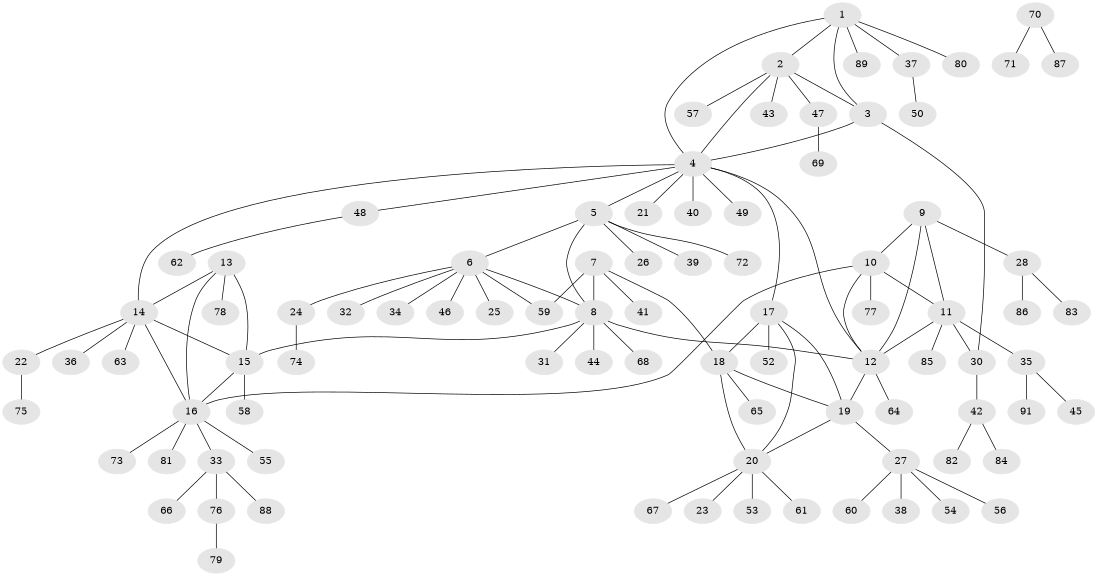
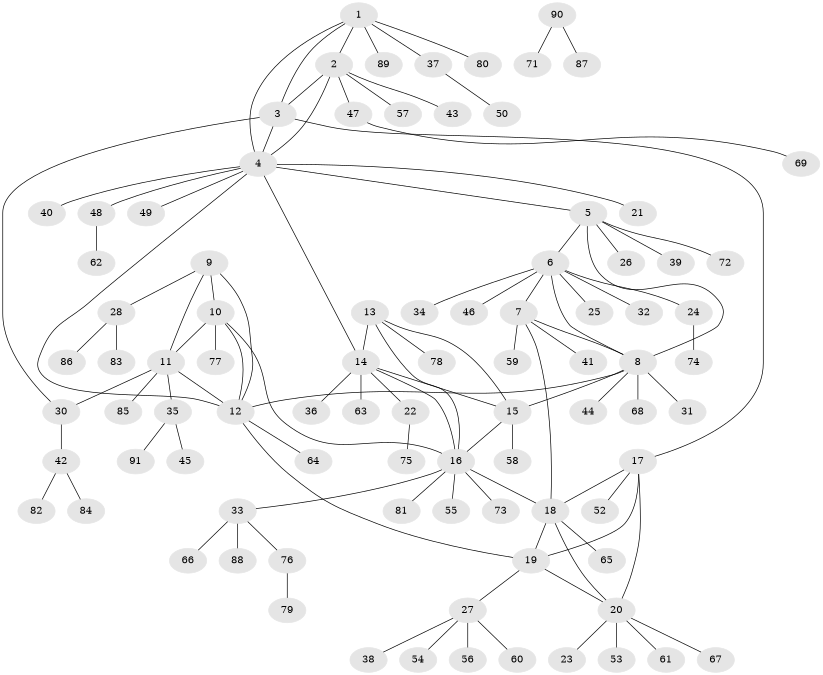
node "70": label "70" -> "90"
edge "4" -- "17": now "3" -- "17"
edge "6" -- "59": now "6" -- "7"
edge "16" -- "18": added
